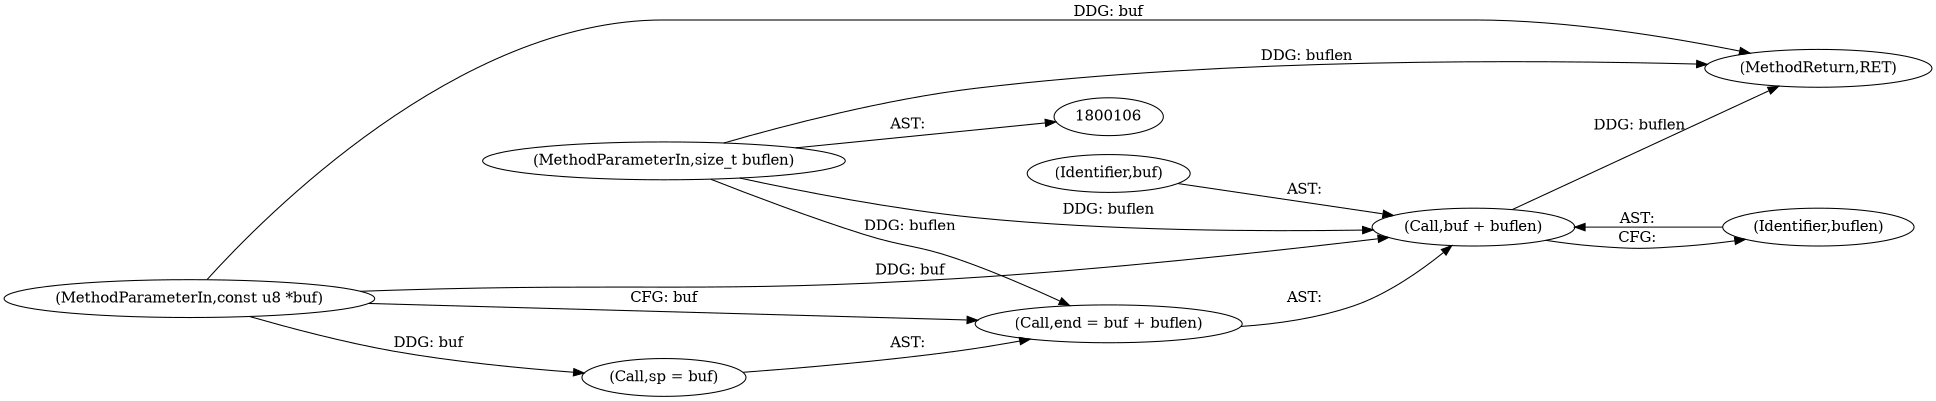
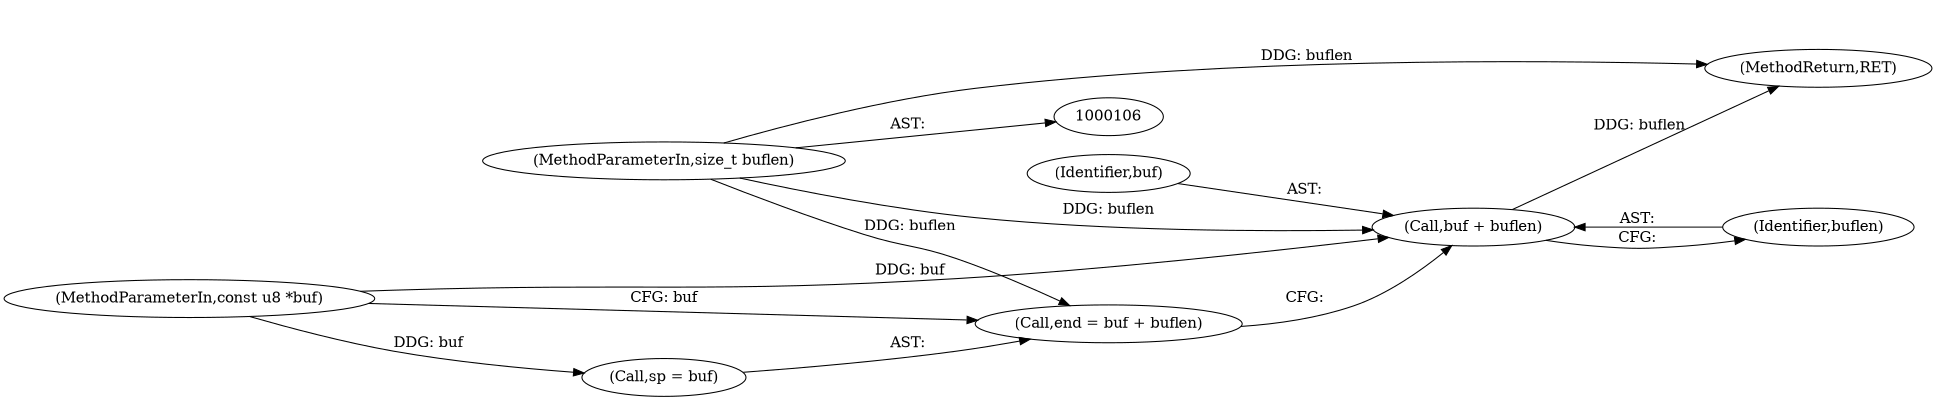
edge "(MethodParameterIn,const u8 *buf)" -> "(MethodReturn,RET)": removed, label "DDG: buf"
node "1800106": label "1800106" -> "1000106"
edge "(Call,end = buf + buflen)" -> "(Call,buf + buflen)": label "AST: " -> "CFG: "
